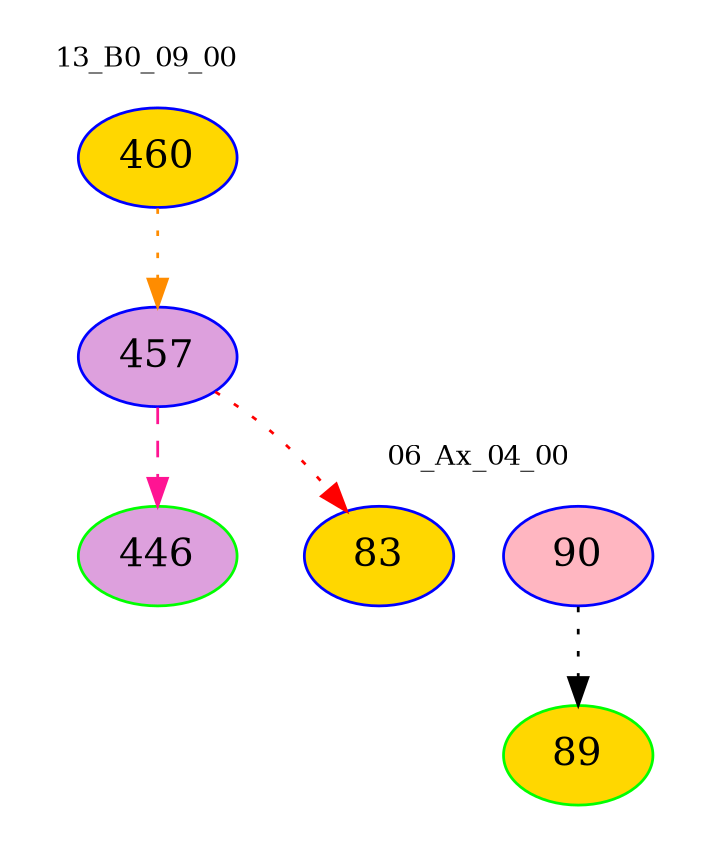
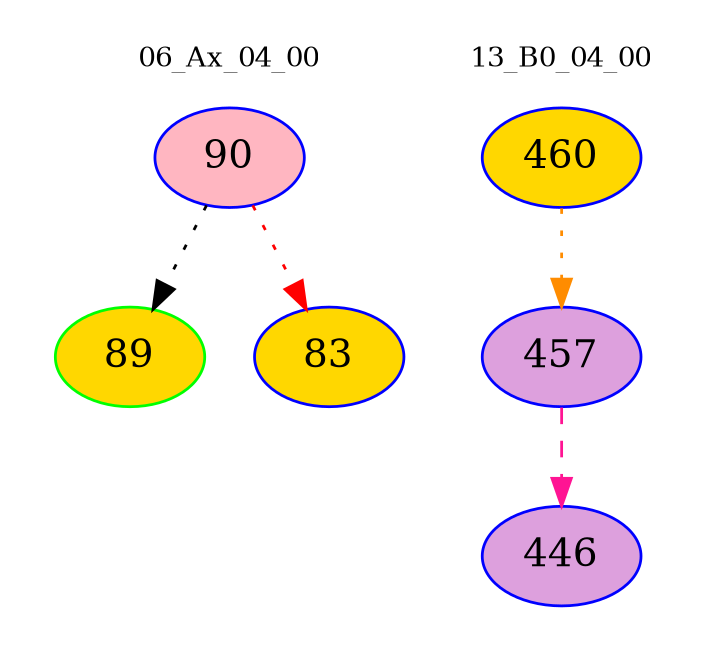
cluster "13_B0_09_00": label "13_B0_09_00" -> "13_B0_04_00"
edge "457" -> "83": now "90" -> "83"
node "446": color green -> blue
